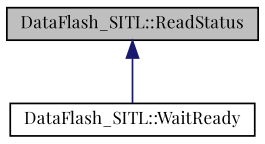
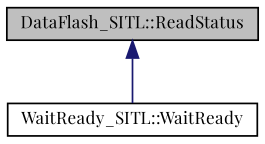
node "DataFlash_SITL::WaitReady": label "DataFlash_SITL::WaitReady" -> "WaitReady_SITL::WaitReady"
